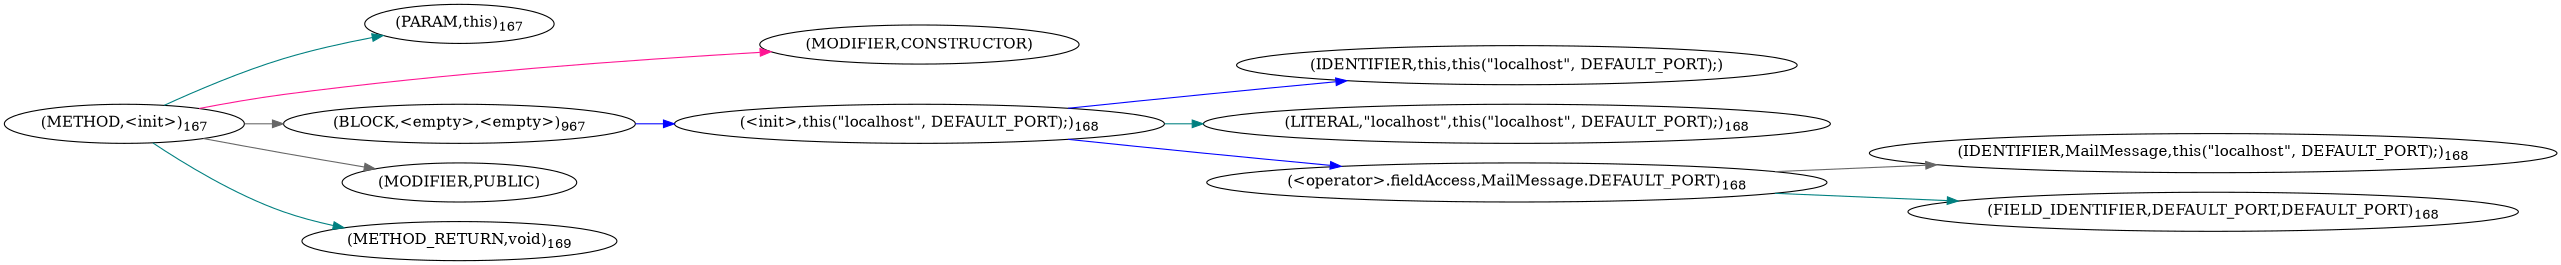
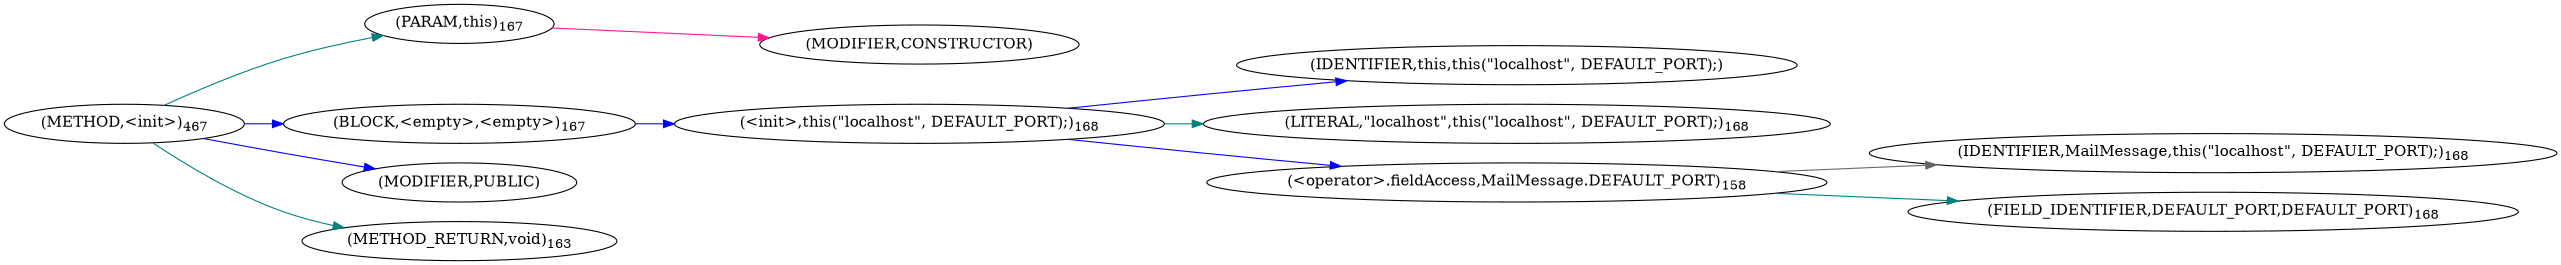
edge "(METHOD,<init>)" -> "(MODIFIER,CONSTRUCTOR)": now "(PARAM,this)" -> "(MODIFIER,CONSTRUCTOR)"
node "(METHOD,<init>)": text "167" -> "467"
node "(BLOCK,<empty>,<empty>)": text "967" -> "167"
edge "(METHOD,<init>)" -> "(BLOCK,<empty>,<empty>)": color gray40 -> blue
edge "(METHOD,<init>)" -> "(MODIFIER,PUBLIC)": color gray40 -> blue
node "(<operator>.fieldAccess,MailMessage.DEFAULT_PORT)": text "168" -> "158"
node "(METHOD_RETURN,void)": text "169" -> "163"
